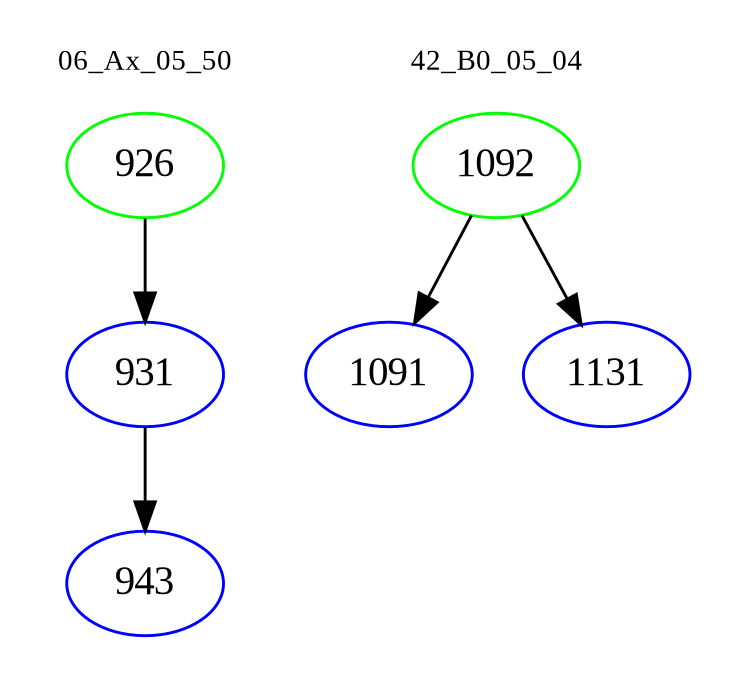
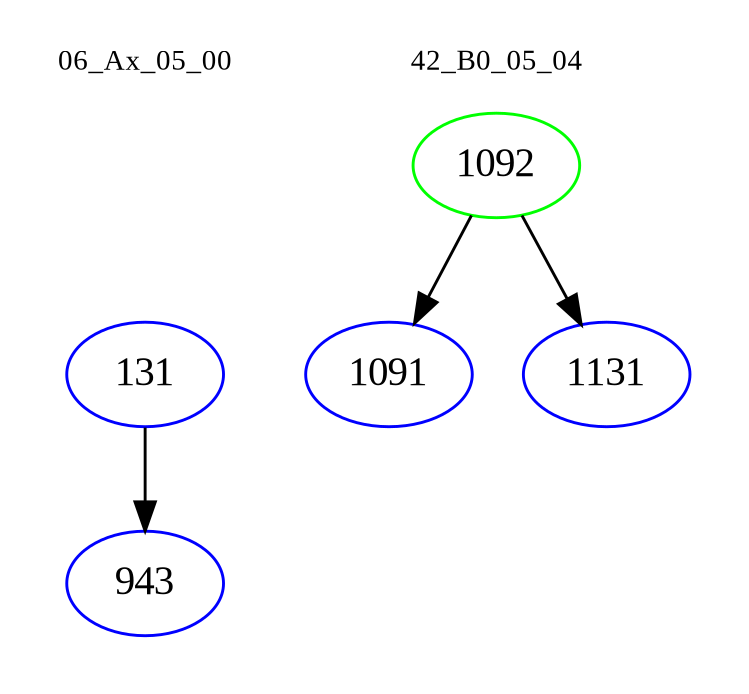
cluster "06_Ax_05_50": label "06_Ax_05_50" -> "06_Ax_05_00"
node "926": removed
node "931": label "931" -> "131"
